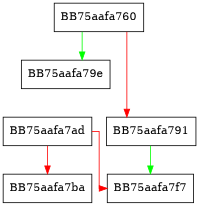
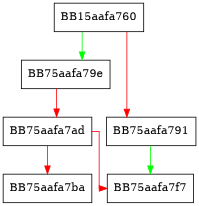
node "BB75aafa760": label "BB75aafa760" -> "BB15aafa760"
edge "BB75aafa79e" -> "BB75aafa7ad": added
